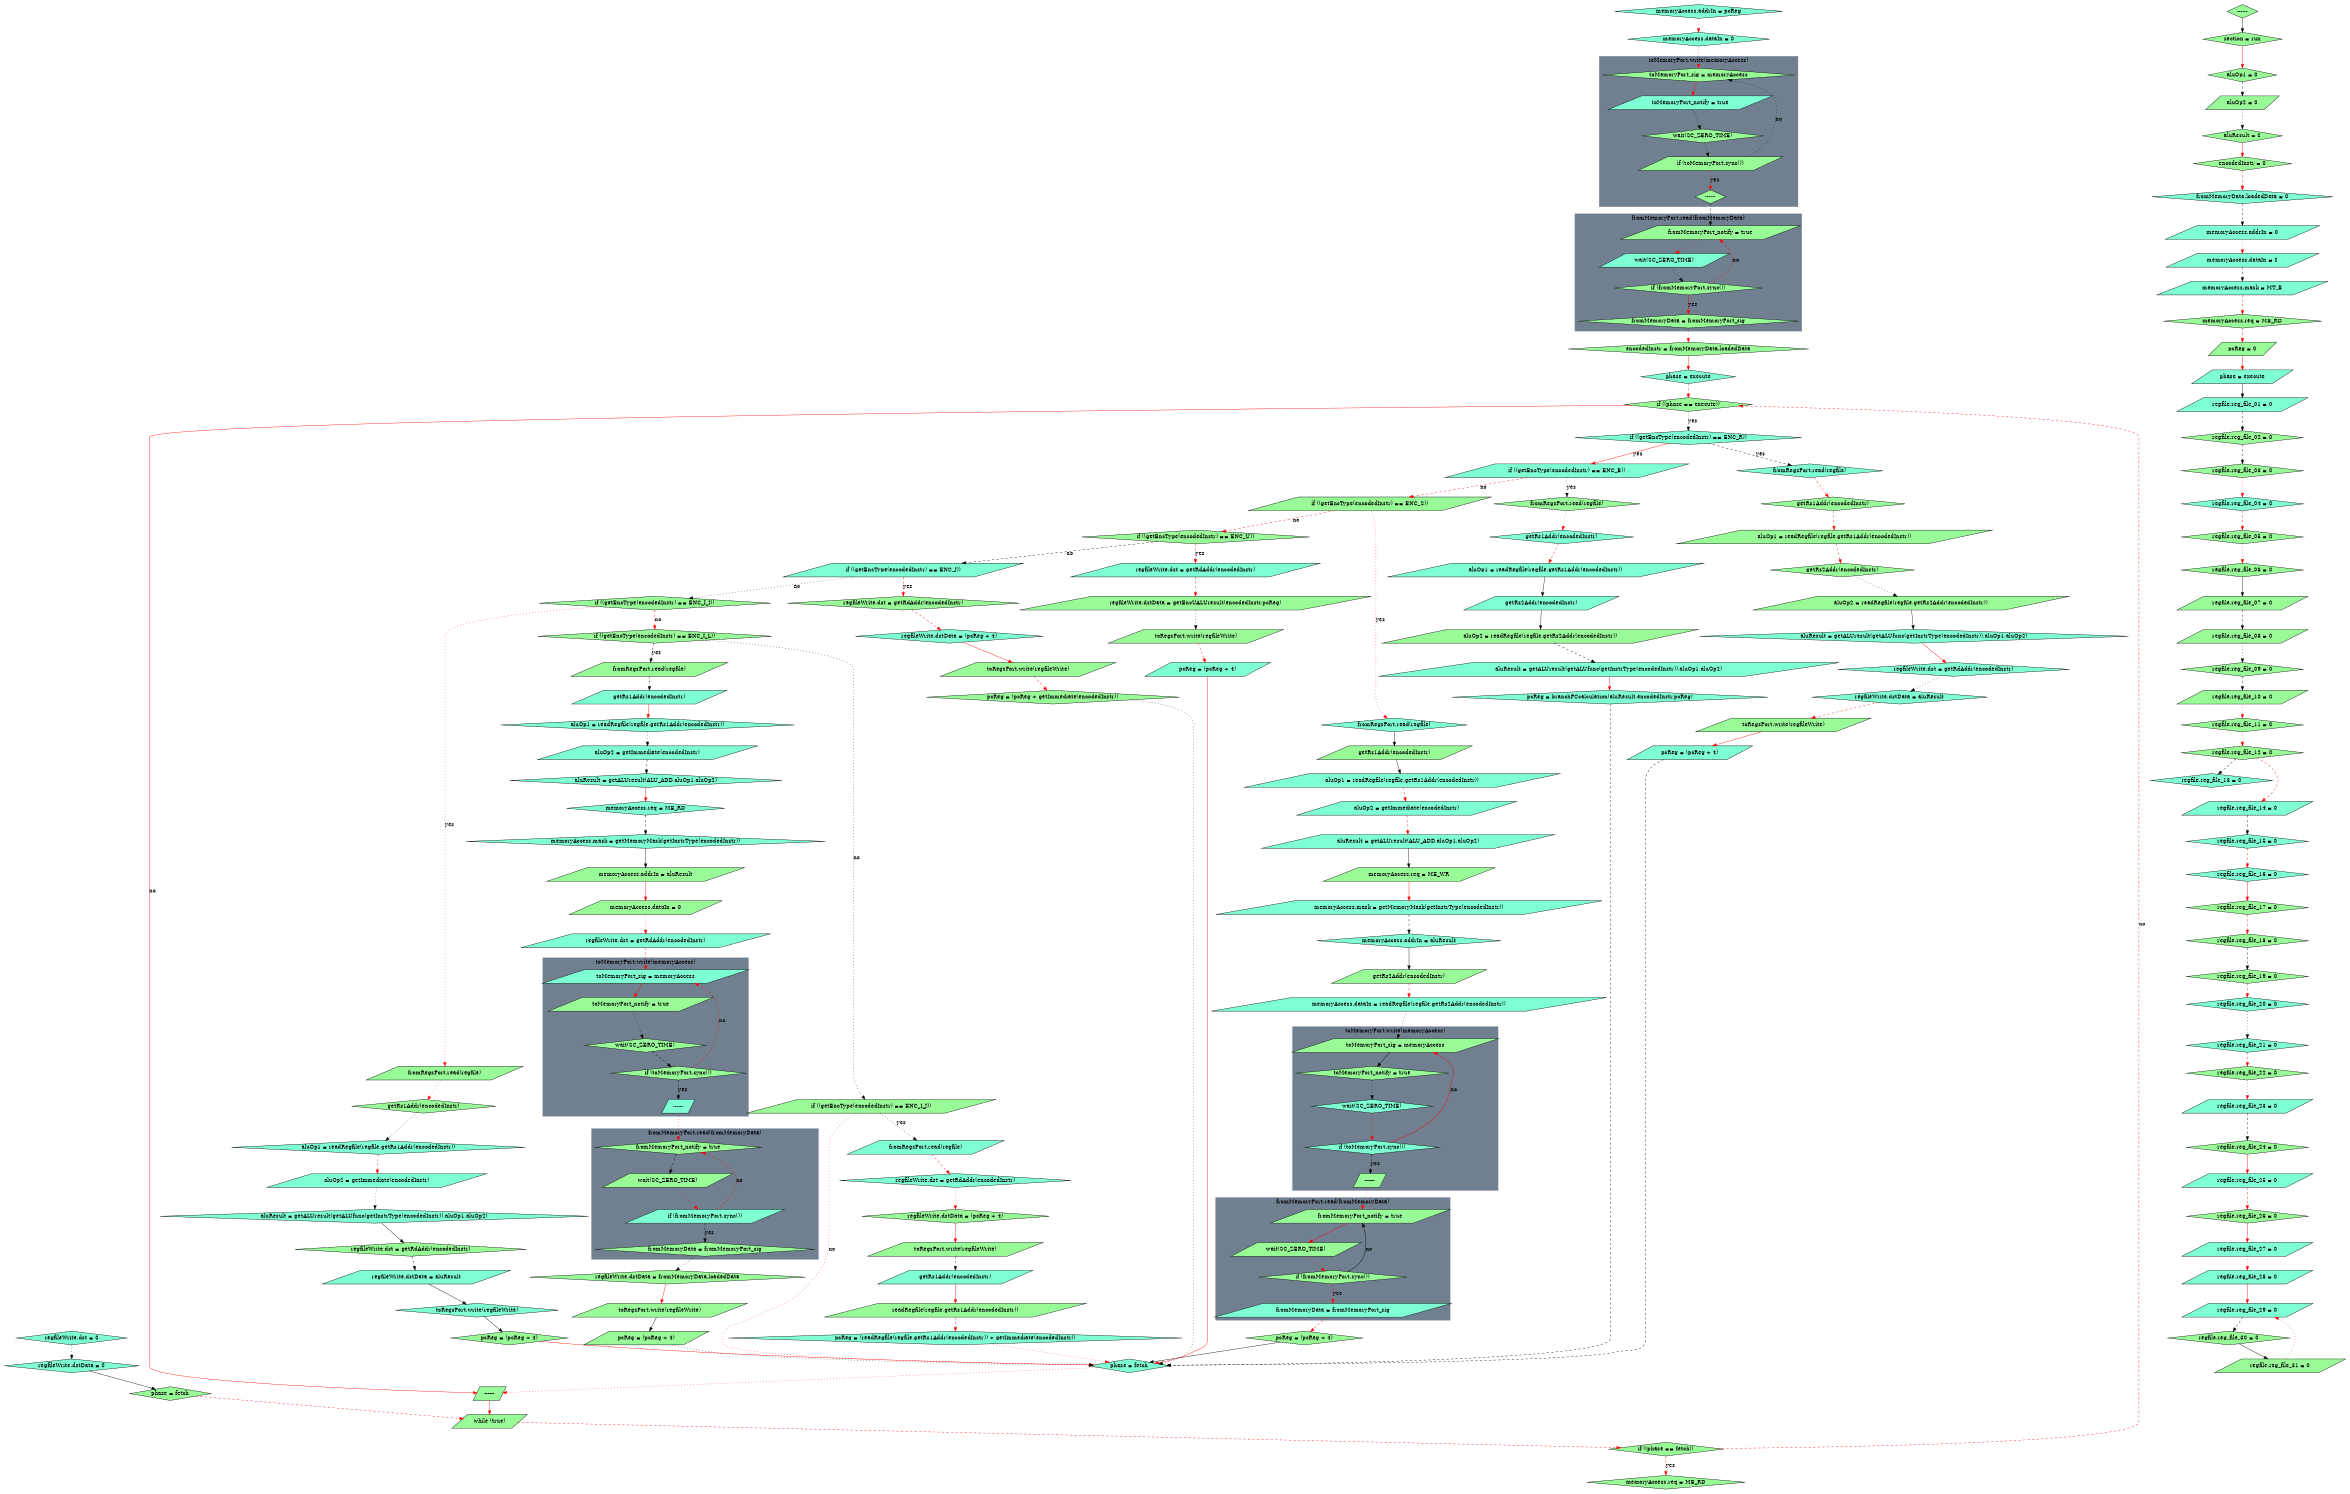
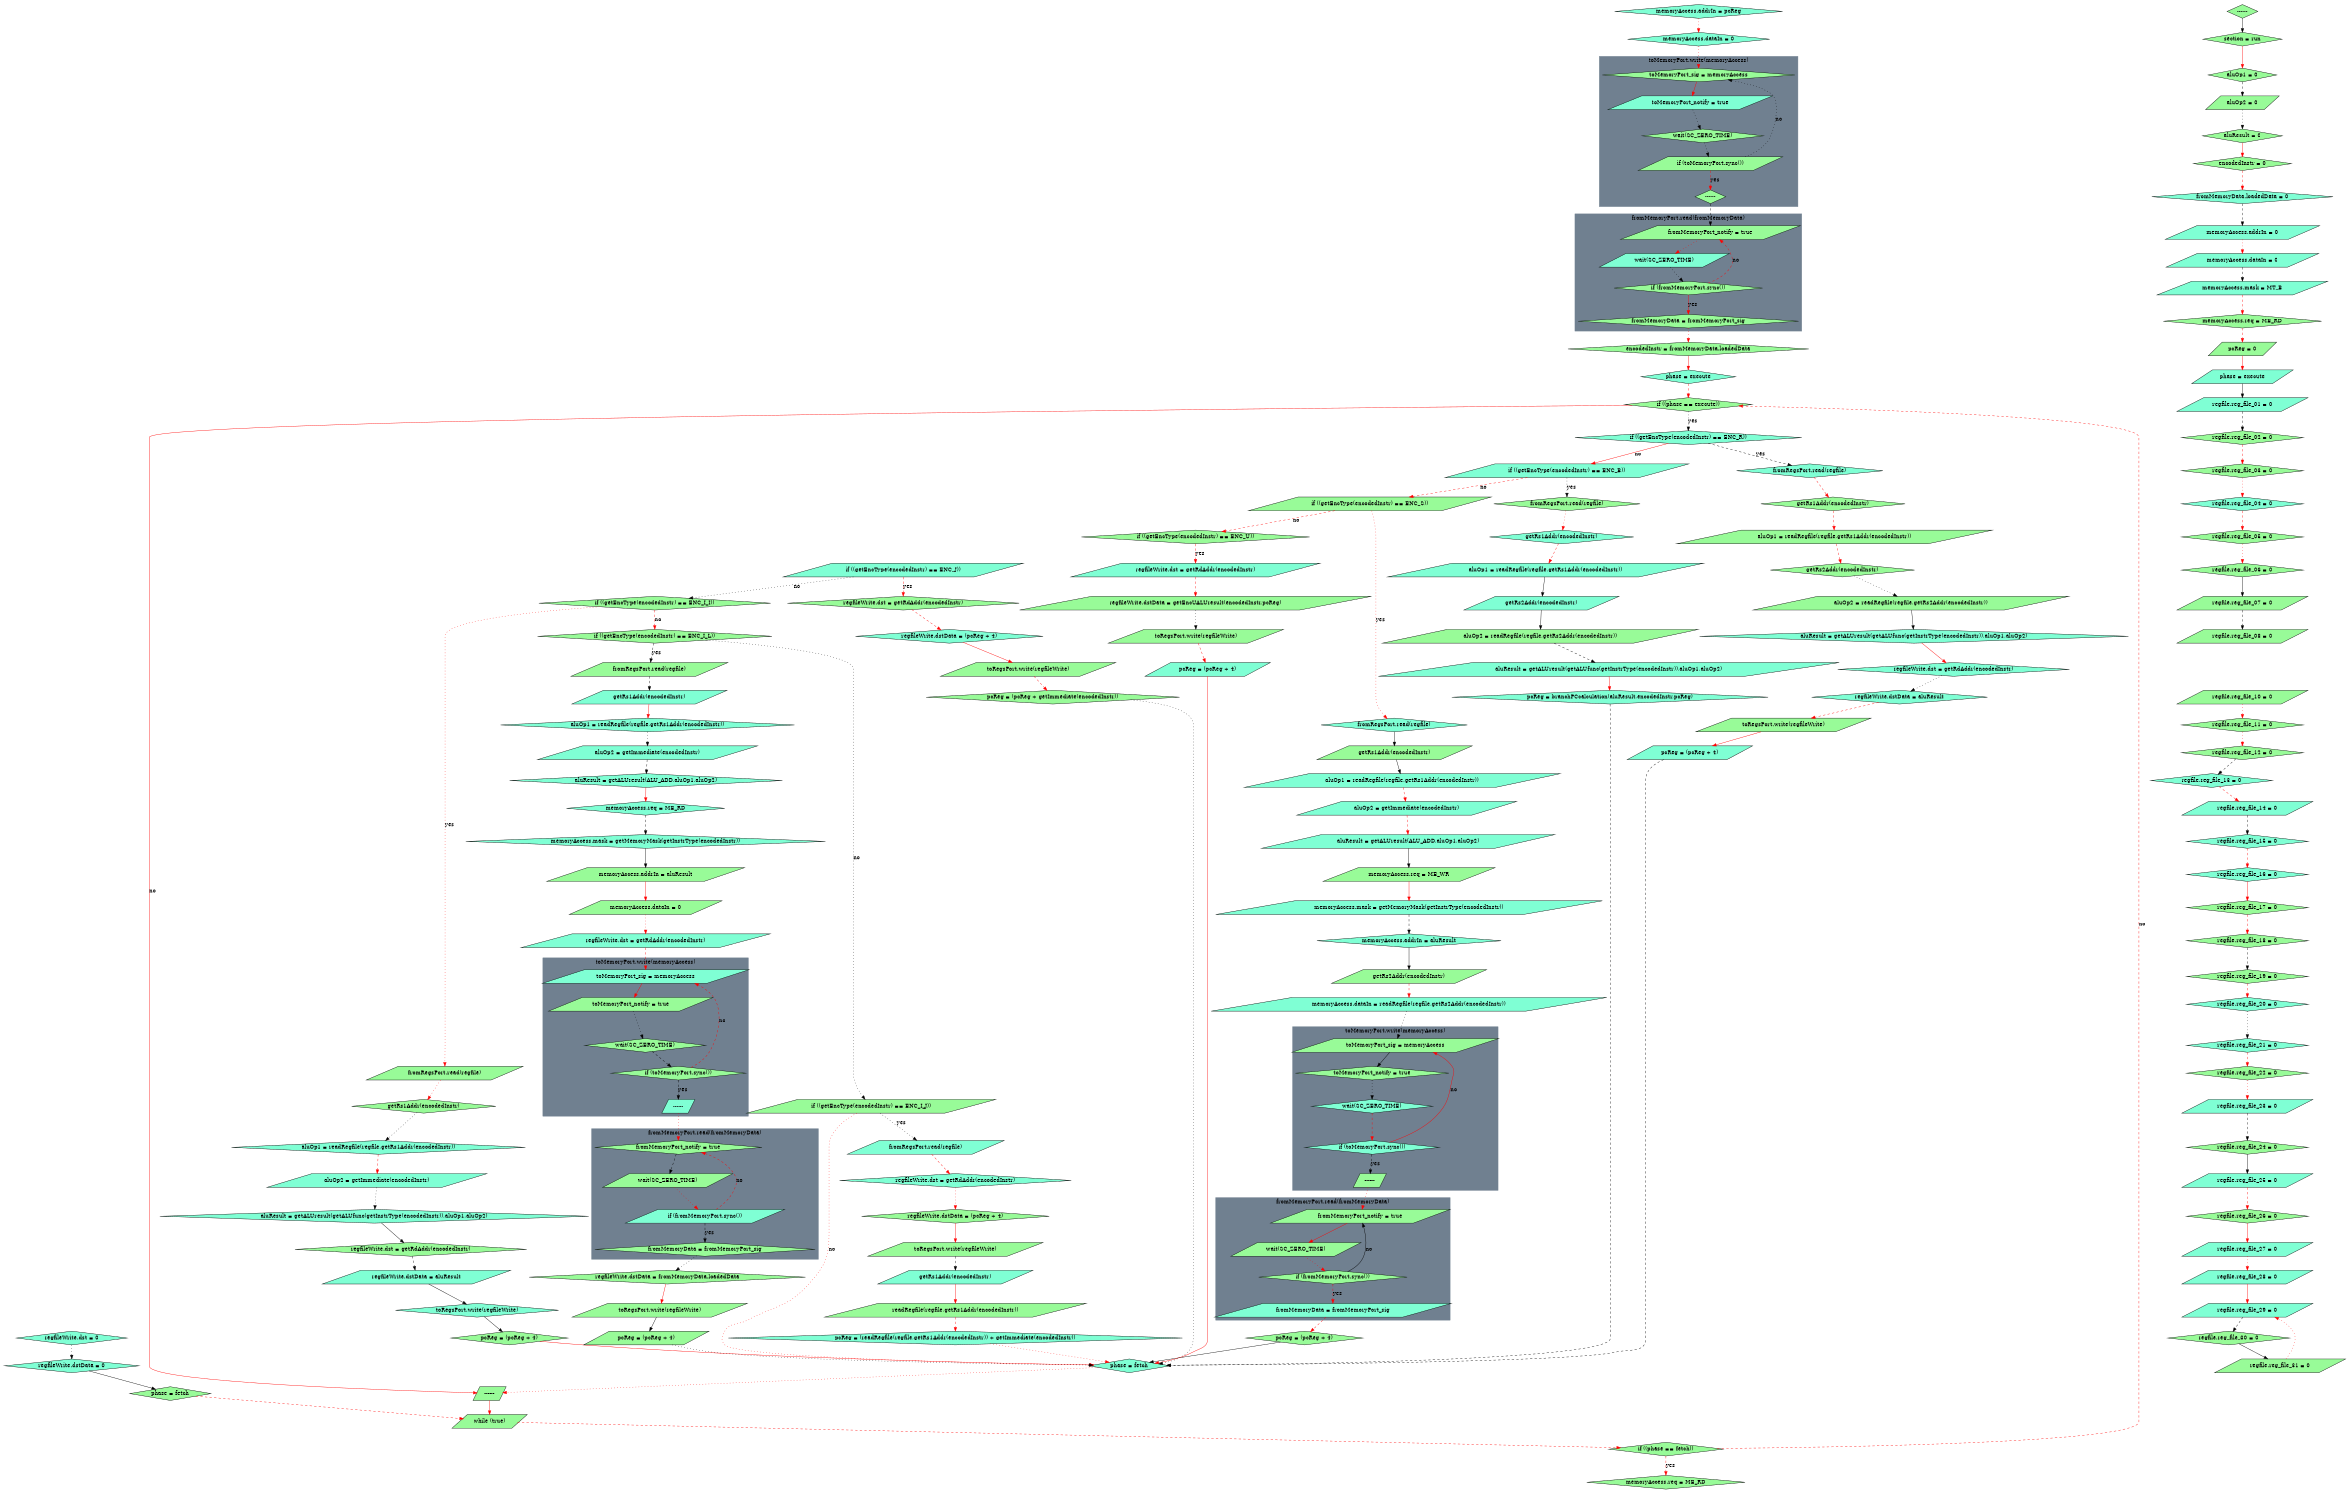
edge "regfile.reg_file_02 = 0" -> "regfile.reg_file_03 = 0": color black -> red
edge "if ((getEncType(encodedInstr) == ENC_R))" -> "if ((getEncType(encodedInstr) == ENC_B))": label "yes" -> "no"
edge "if ((getEncType(encodedInstr) == ENC_U))" -> "if ((getEncType(encodedInstr) == ENC_J))": removed, label "no"
node "regfile.reg_file_09 = 0": removed
edge "regfile.reg_file_12 = 0" -> "regfile.reg_file_14 = 0": now "regfile.reg_file_13 = 0" -> "regfile.reg_file_14 = 0"
edge "regfile.reg_file_24 = 0" -> "regfile.reg_file_25 = 0": color red -> black
